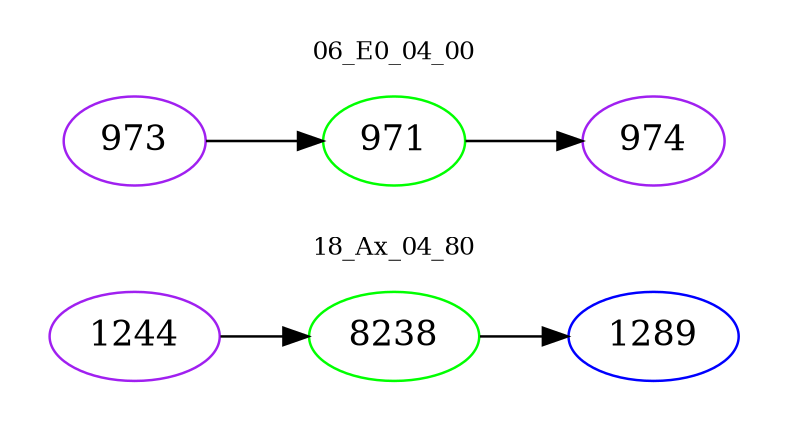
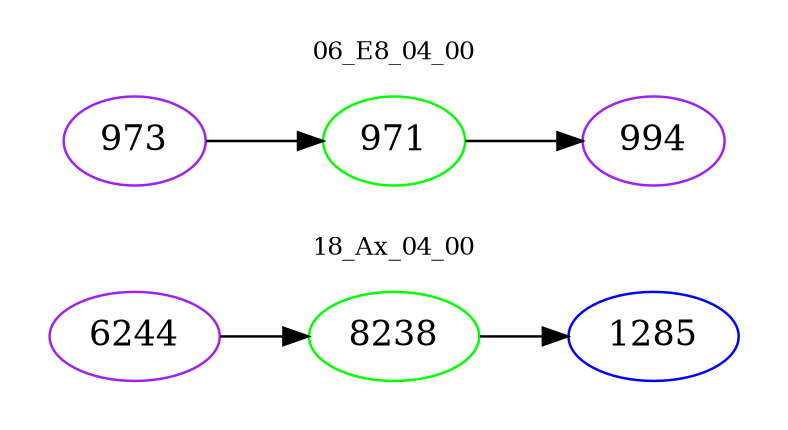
cluster "06_E0_04_00": label "06_E0_04_00" -> "06_E8_04_00"
node "974": label "974" -> "994"
cluster "18_Ax_04_80": label "18_Ax_04_80" -> "18_Ax_04_00"
node "1244": label "1244" -> "6244"
node "1289": label "1289" -> "1285"
